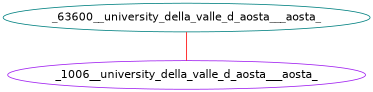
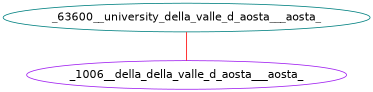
node "_1006__university_della_valle_d_aosta___aosta_": label "_1006__university_della_valle_d_aosta___aosta_" -> "_1006__della_della_valle_d_aosta___aosta_"
